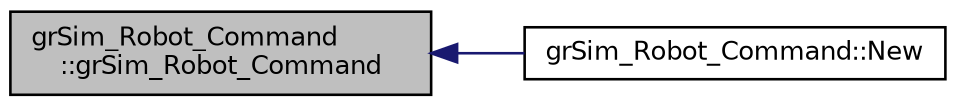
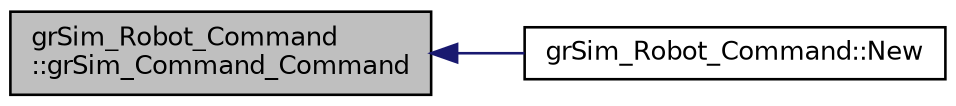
node "grSim_Robot_Command ::grSim_Robot_Command": label "grSim_Robot_Command ::grSim_Robot_Command" -> "grSim_Robot_Command ::grSim_Command_Command"
